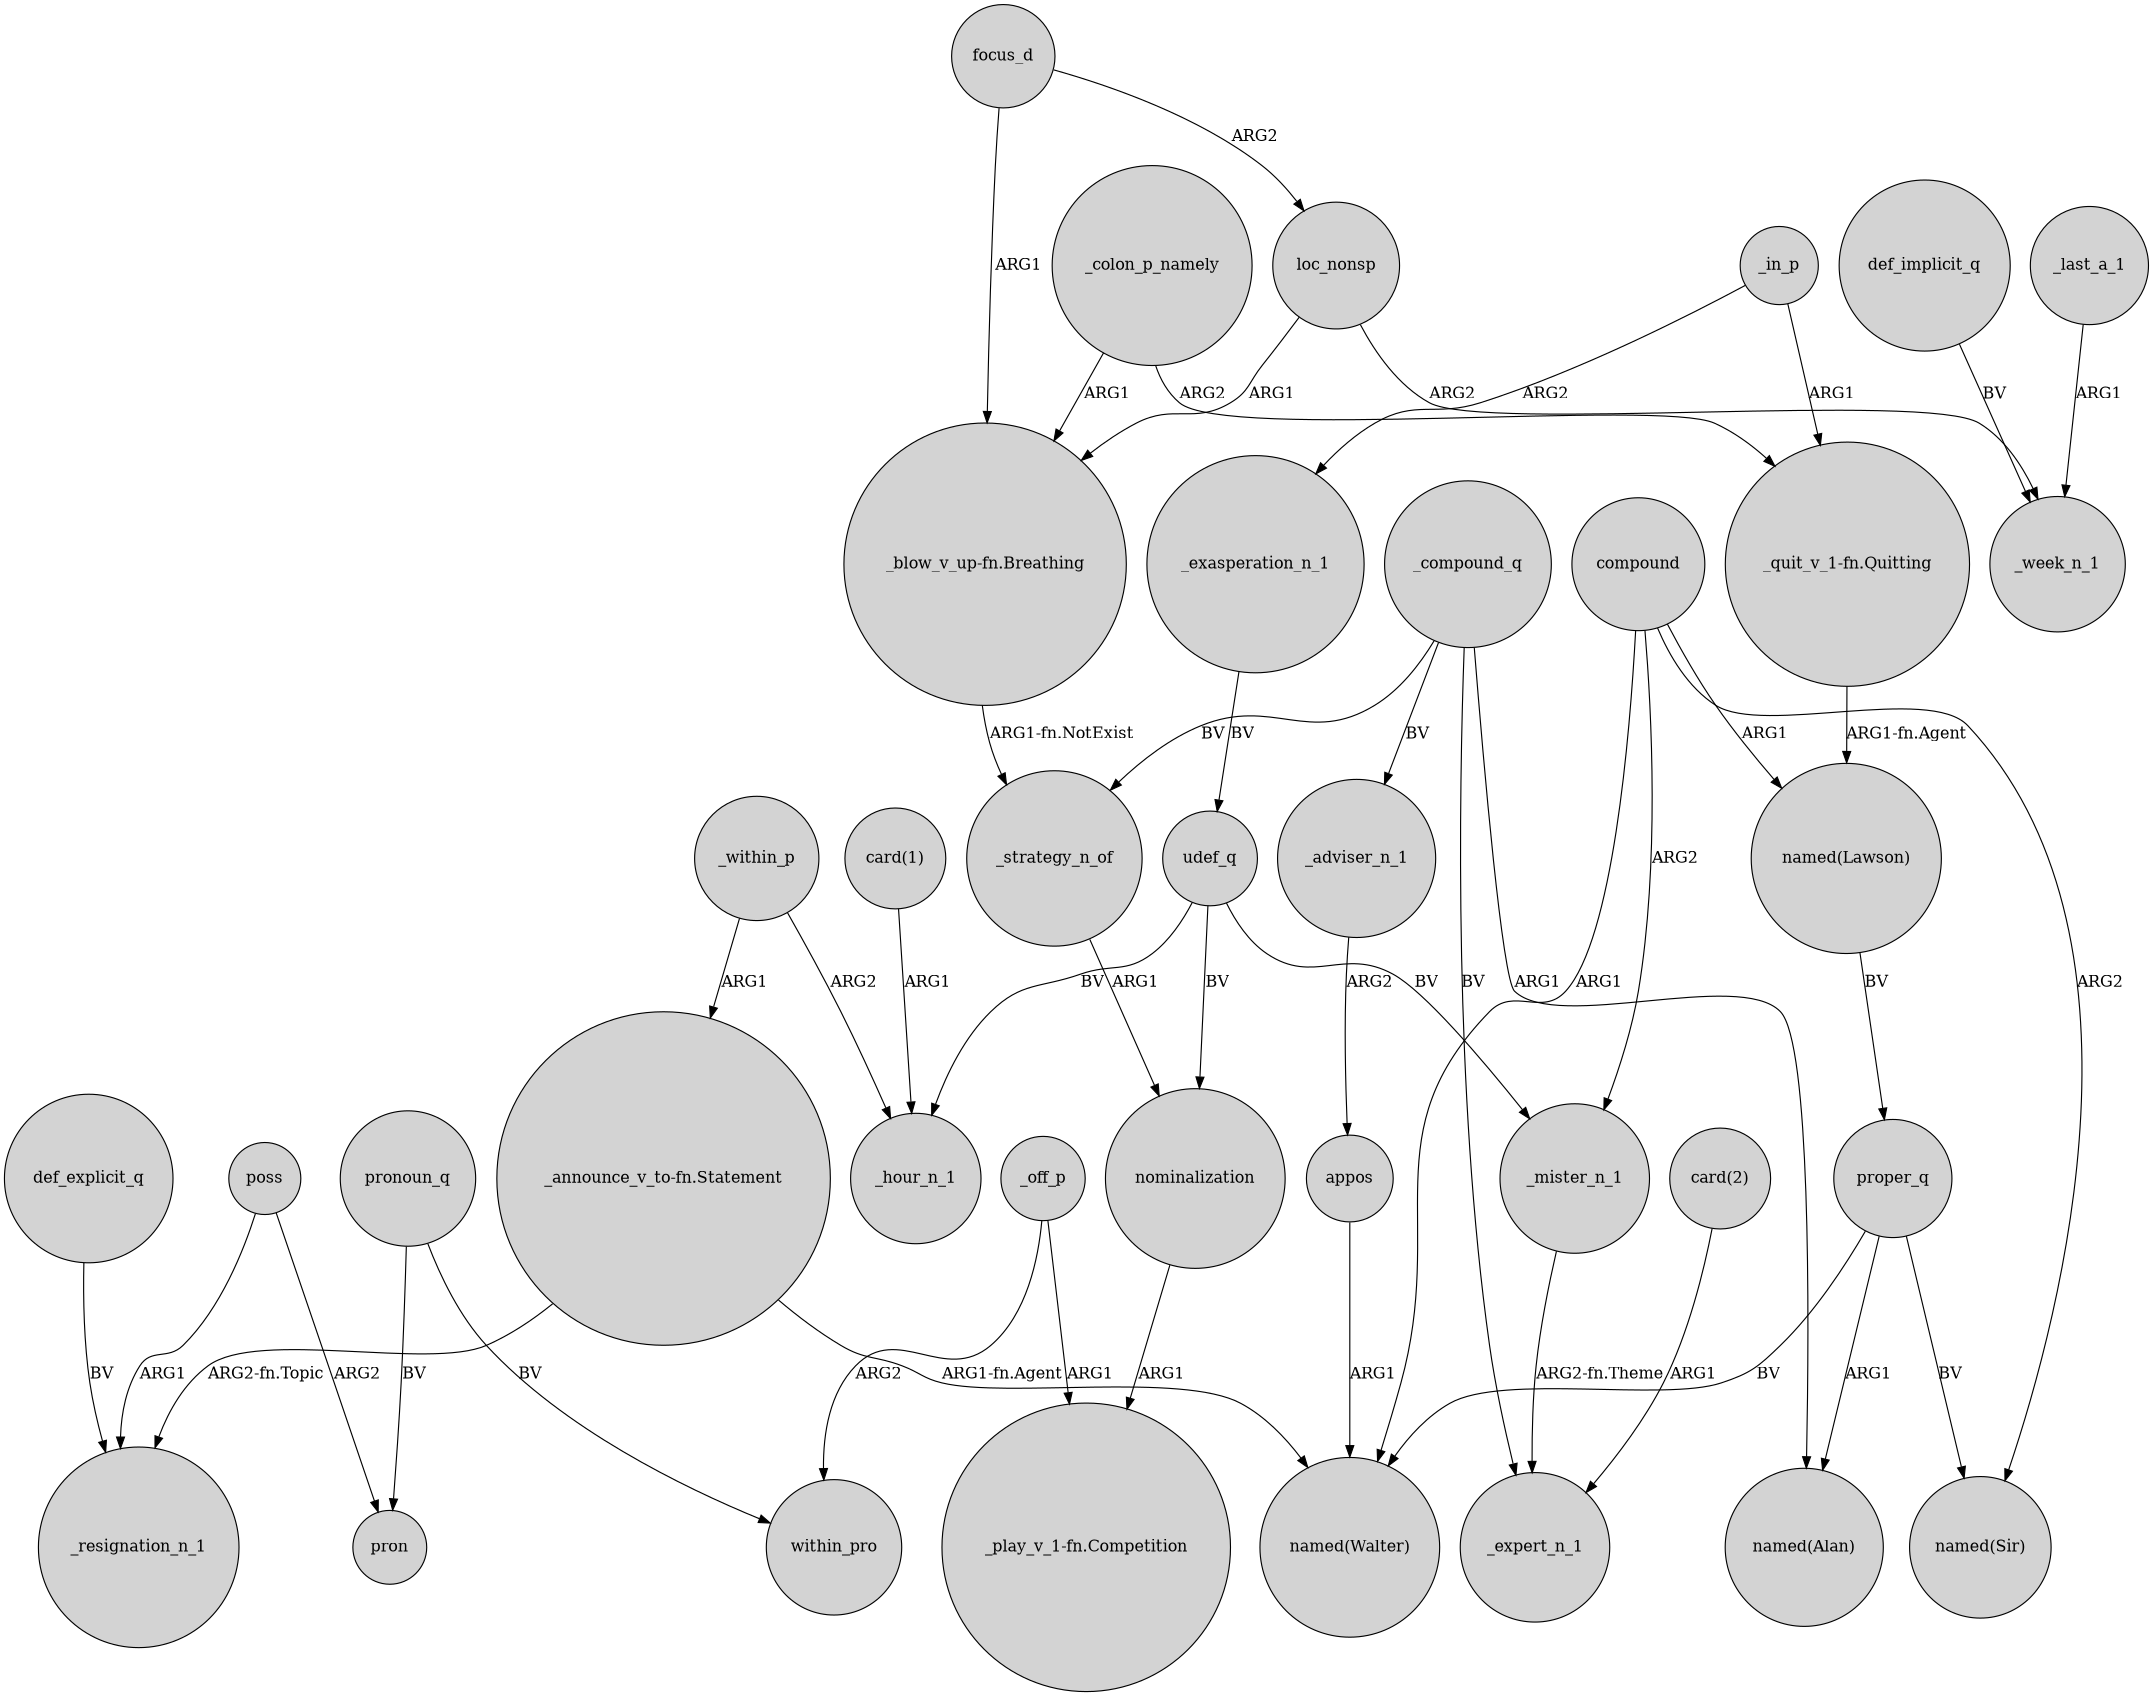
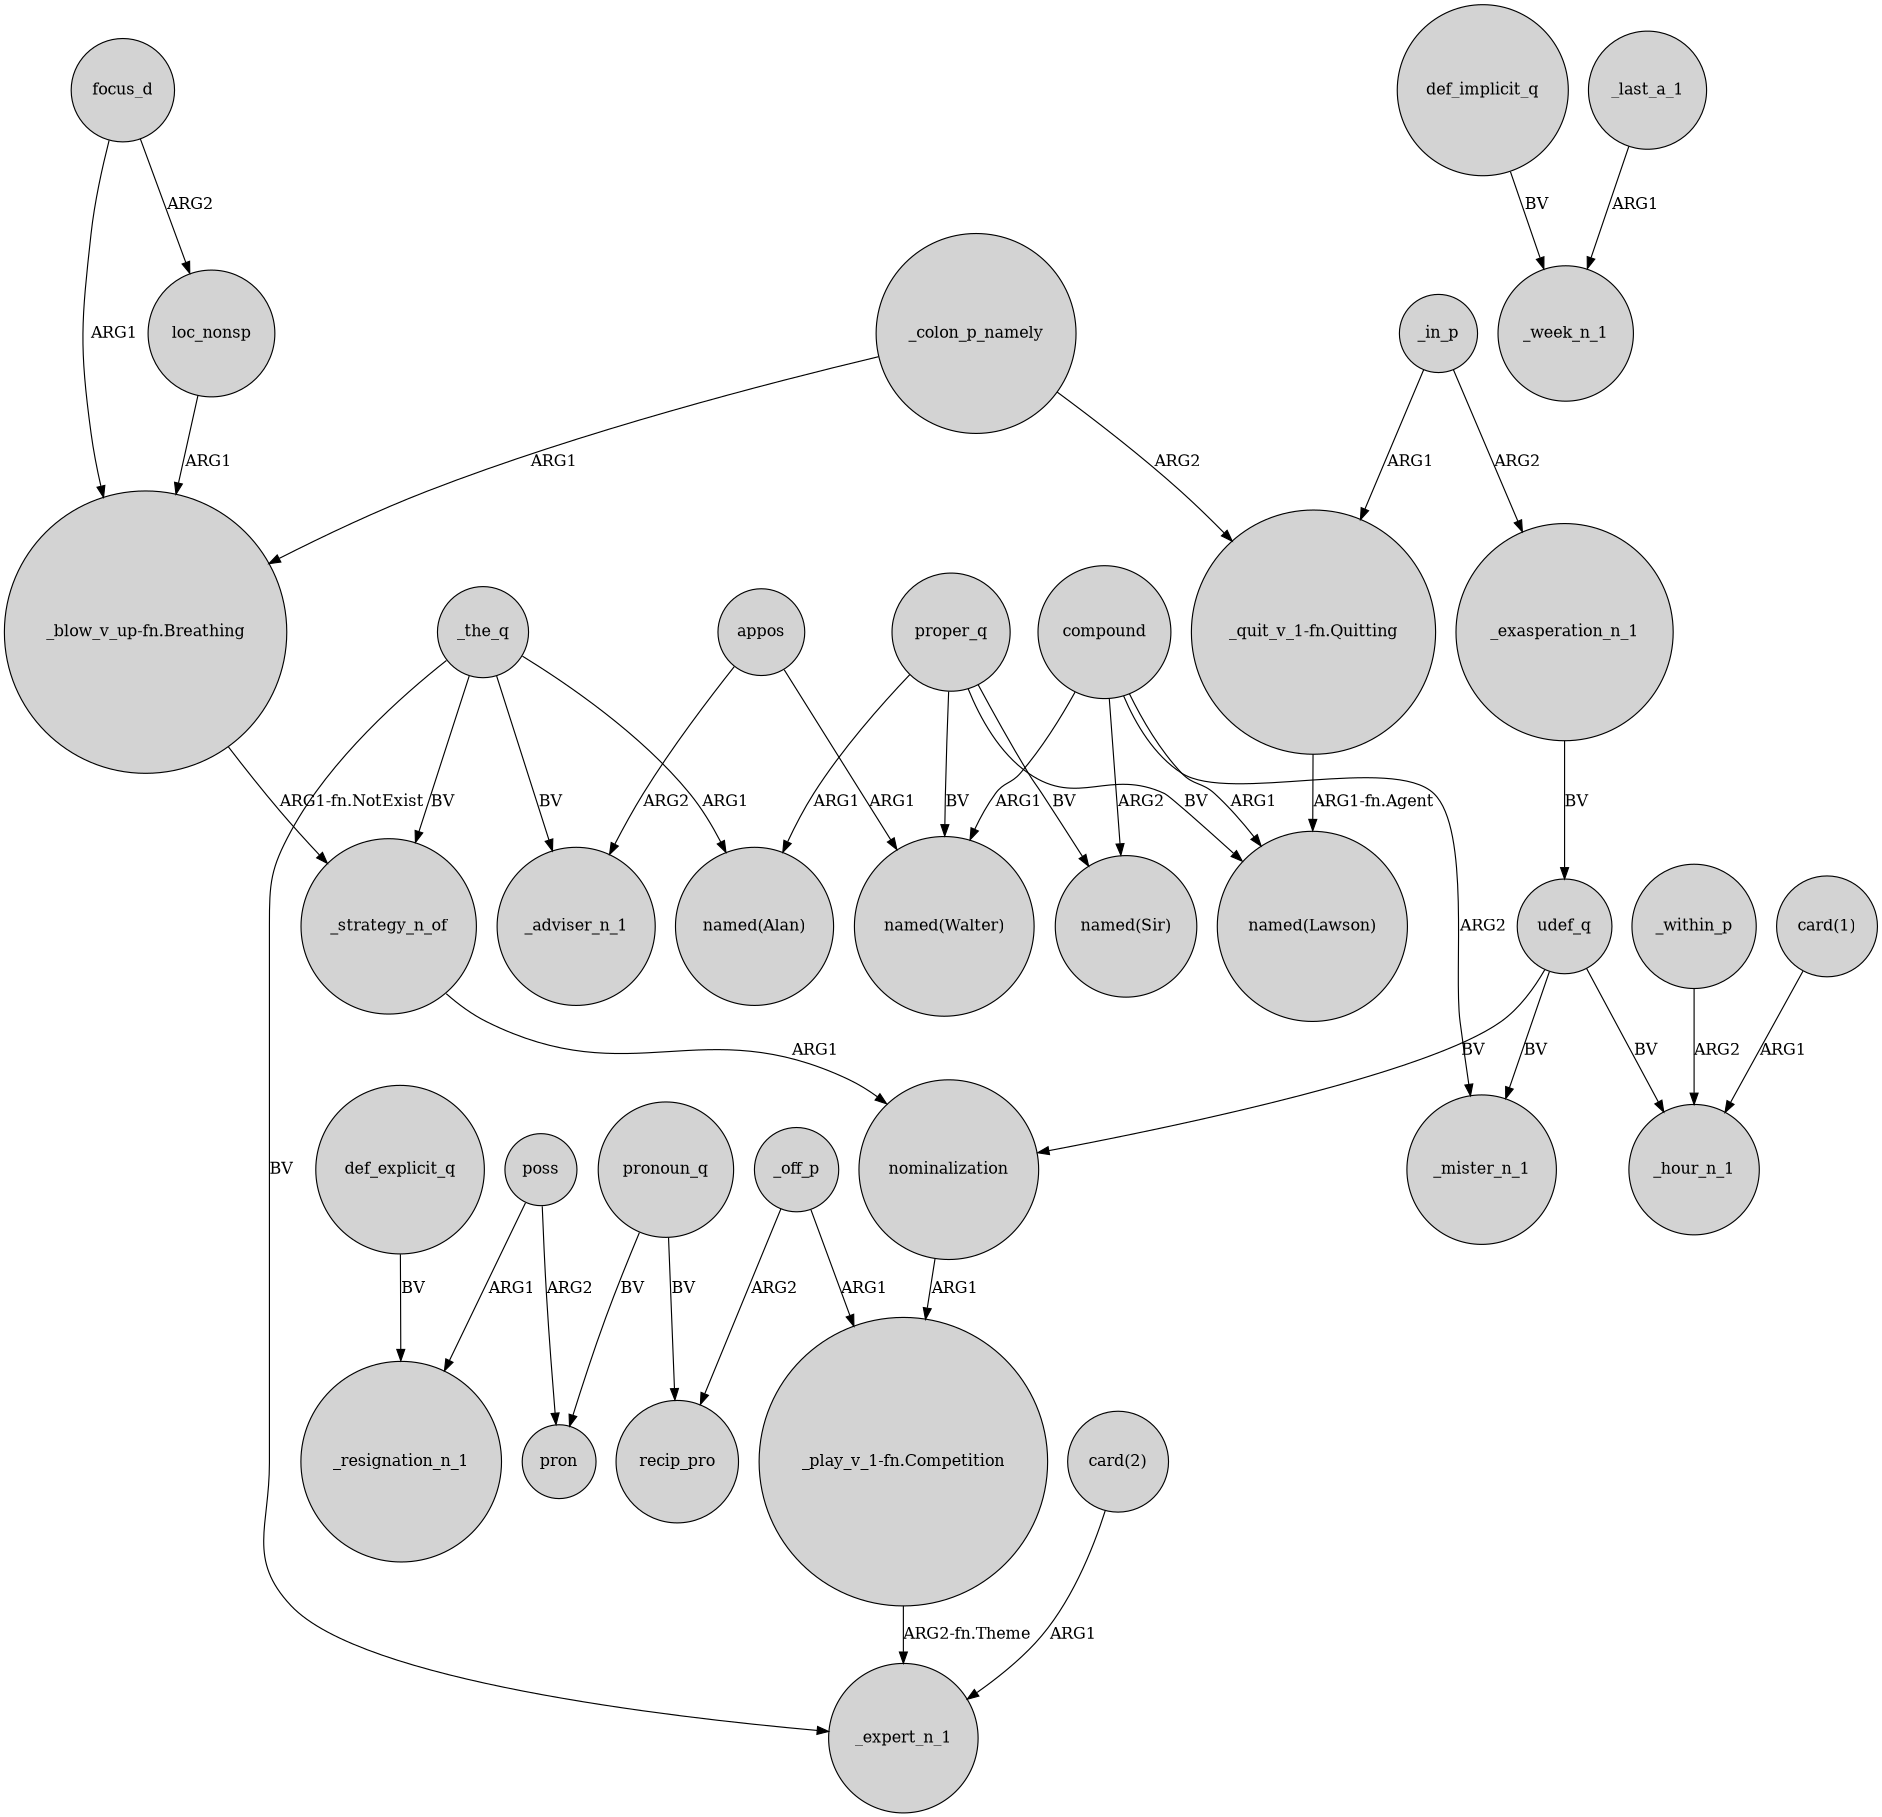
edge "loc_nonsp" -> "_week_n_1": removed, label "ARG2"
node "_compound_q": label "_compound_q" -> "_the_q"
edge "_adviser_n_1" -> "appos": reversed
edge "named(Lawson)" -> "proper_q": reversed
node "_announce_v_to-fn.Statement": removed
edge "_mister_n_1" -> "_expert_n_1": now "_play_v_1-fn.Competition" -> "_expert_n_1"
node "within_pro": label "within_pro" -> "recip_pro"
